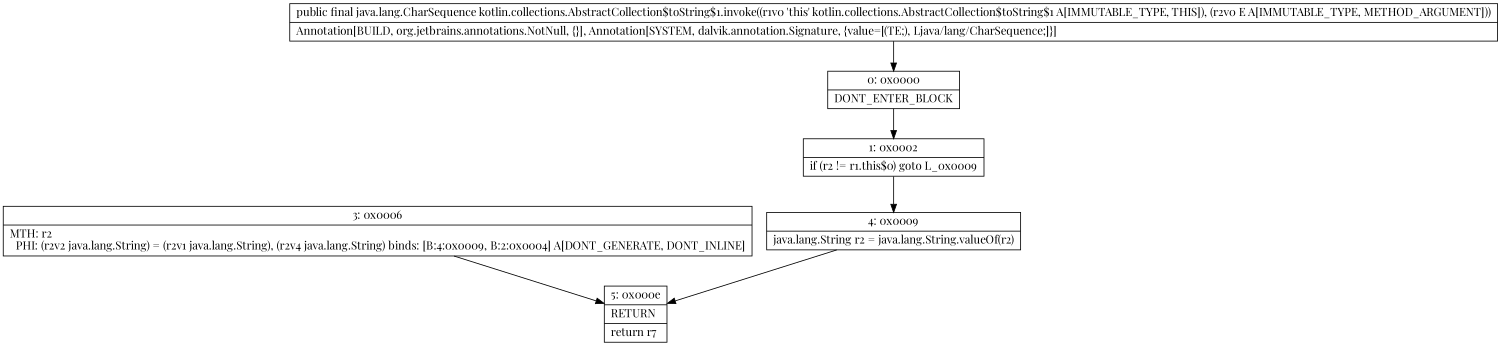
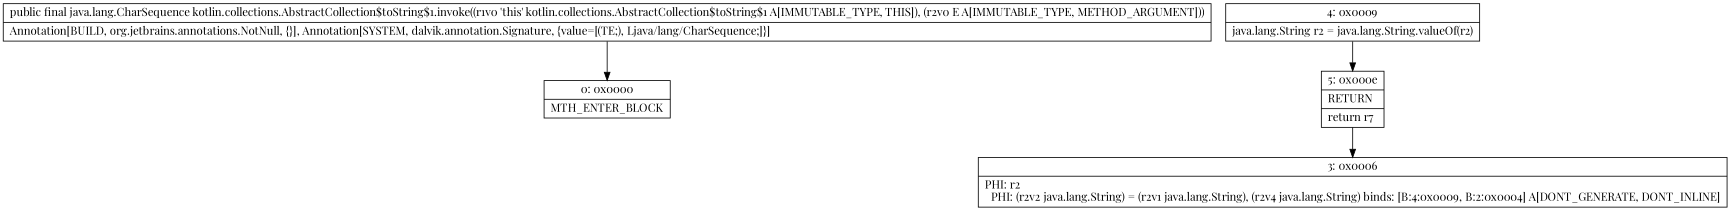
node "0: 0x0000": text "DONT_ENTER_BLOCK" -> "MTH_ENTER_BLOCK"
node "1: 0x0002": removed
node "3: 0x0006": text "MTH: r2" -> "PHI: r2"
edge "3: 0x0006" -> "5: 0x000e": reversed
